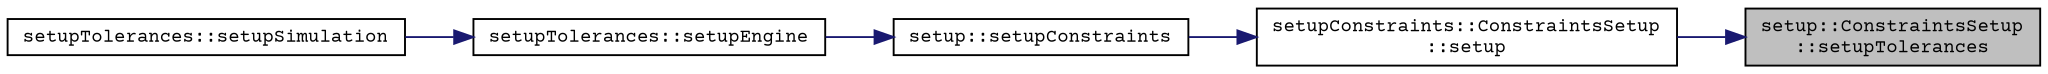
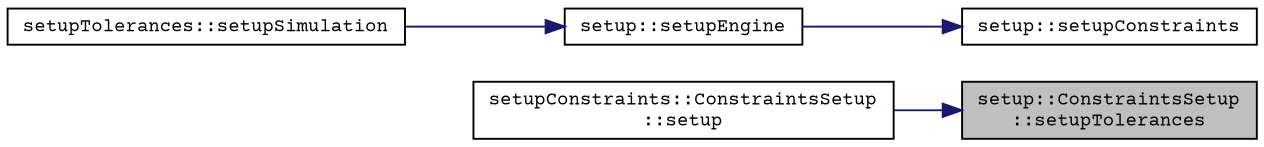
node "setupTolerances::setupEngine": label "setupTolerances::setupEngine" -> "setup::setupEngine"
edge "setup::setupConstraints" -> "setupConstraints::ConstraintsSetup ::setup": removed
